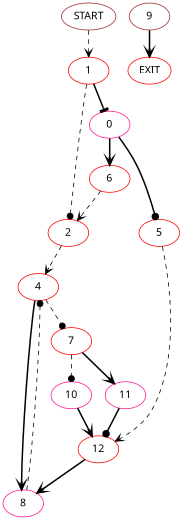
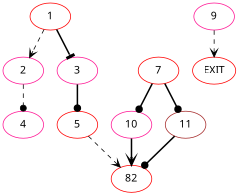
node "START": removed
node "9": color brown -> deeppink
edge "9" -> "EXIT": style bold -> dashed
node "0": label "0" -> "3"
edge "1" -> "2": arrowhead dot -> vee
node "6": removed
node "2": color red -> deeppink
edge "2" -> "4": arrowhead vee -> dot
node "4": color red -> deeppink
edge "4" -> "7": removed
edge "7" -> "10": style dashed -> bold
edge "7" -> "11": arrowhead vee -> dot
node "11": color deeppink -> brown
node "12": label "12" -> "82"
node "8": removed
